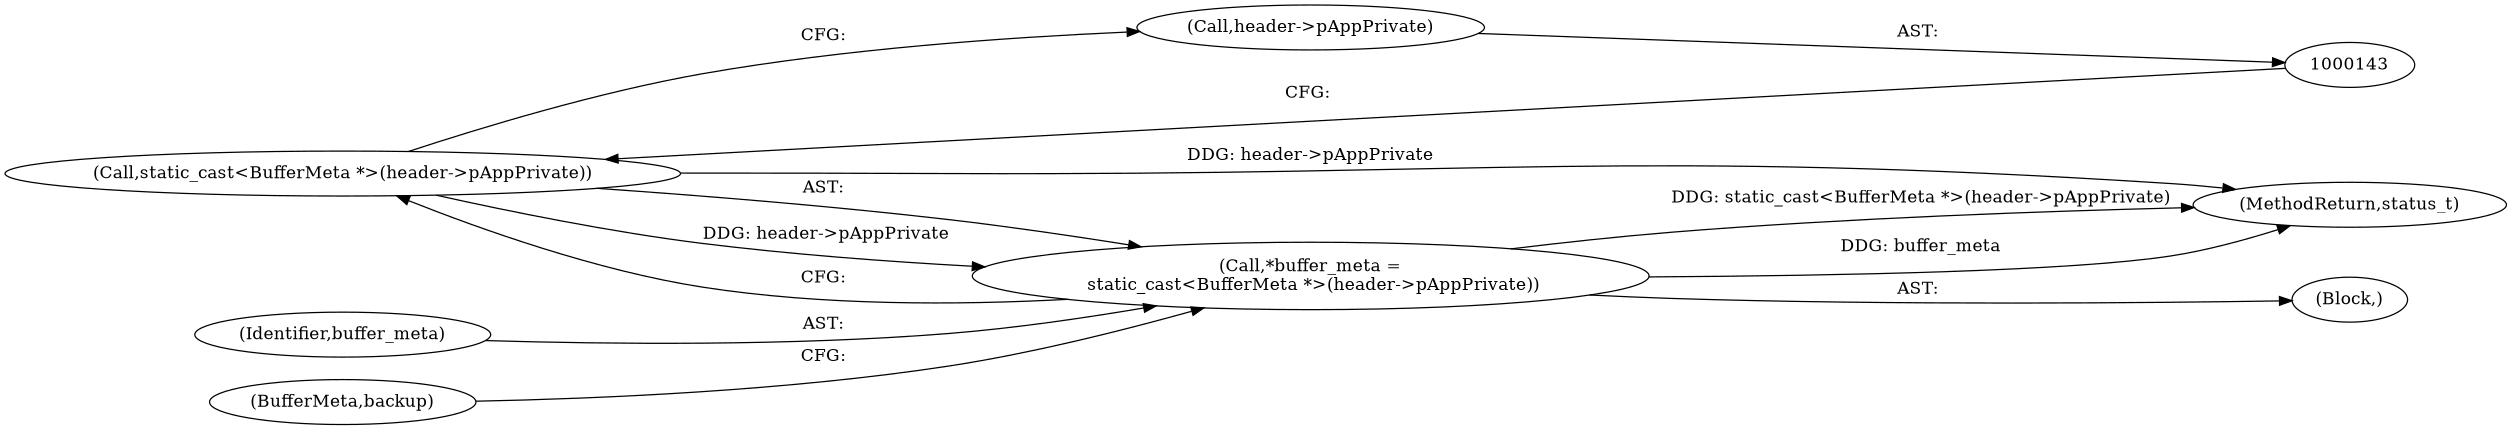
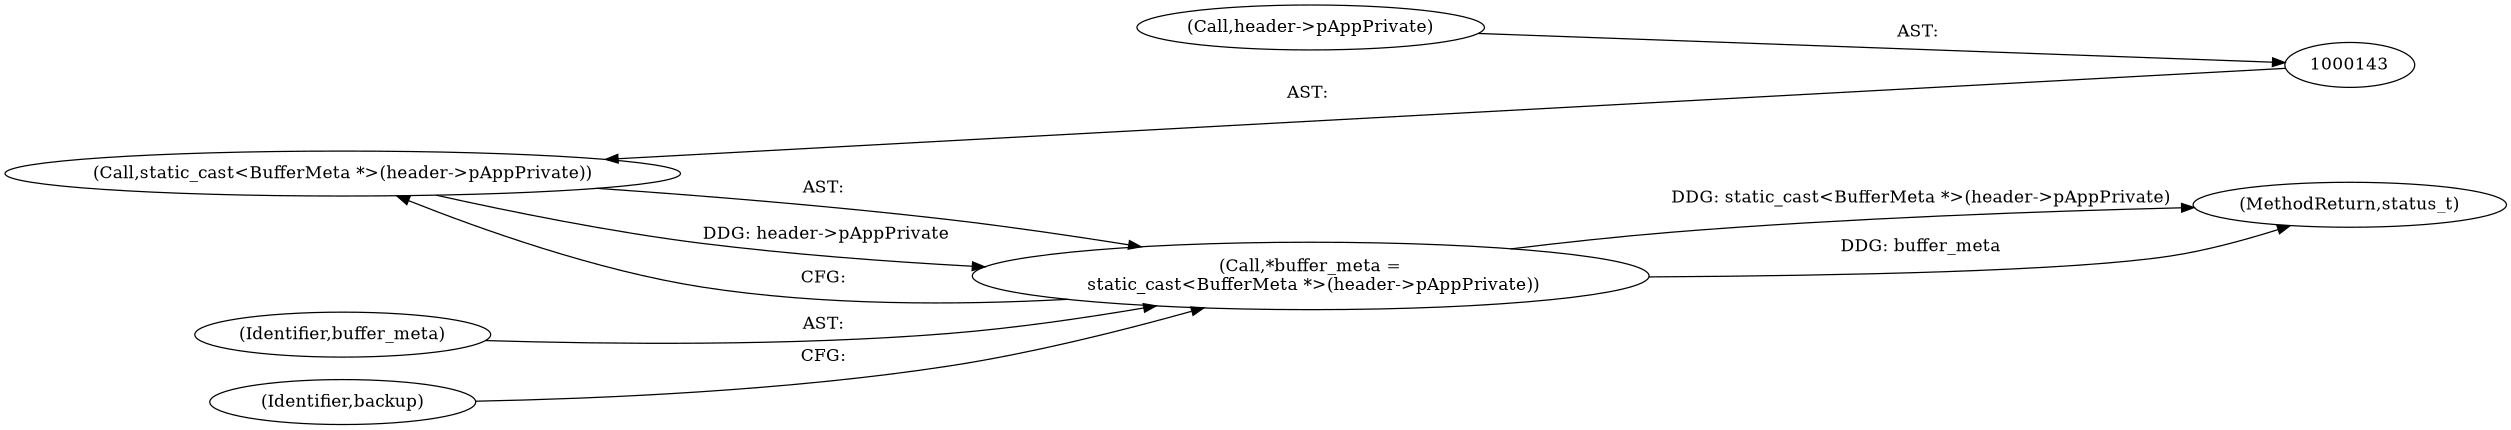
edge "(Call,static_cast<BufferMeta *>(header->pAppPrivate))" -> "(Call,header->pAppPrivate)": removed, label "CFG:"
edge "1000143" -> "(Call,static_cast<BufferMeta *>(header->pAppPrivate))": label "CFG: " -> "AST: "
edge "(Call,static_cast<BufferMeta *>(header->pAppPrivate))" -> "(MethodReturn,status_t)": removed, label "DDG: header->pAppPrivate"
node "(Block,)": removed
node "(BufferMeta,backup)": label "(BufferMeta,backup)" -> "(Identifier,backup)"
